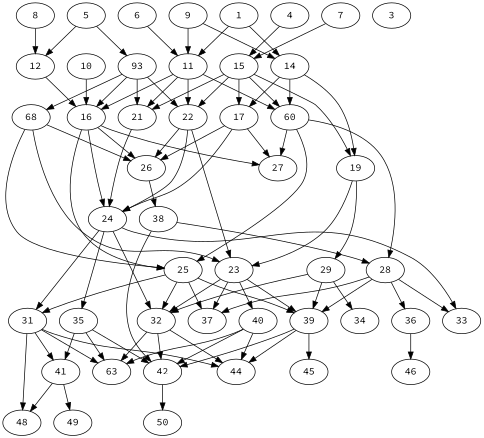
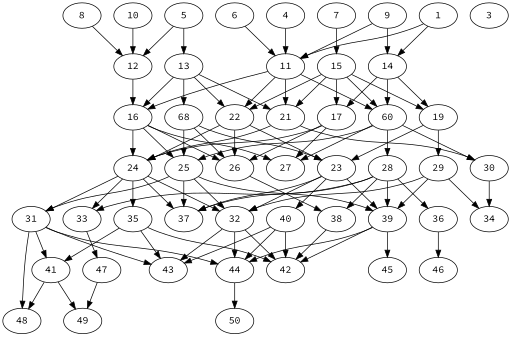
edge "4" -> "15": now "4" -> "11"
node "93": label "93" -> "13"
edge "10" -> "16": now "10" -> "12"
node "30": added
edge "24" -> "37": added
edge "38" -> "28": reversed
node "47": added
node "63": label "63" -> "43"
edge "42" -> "50": now "44" -> "50"
